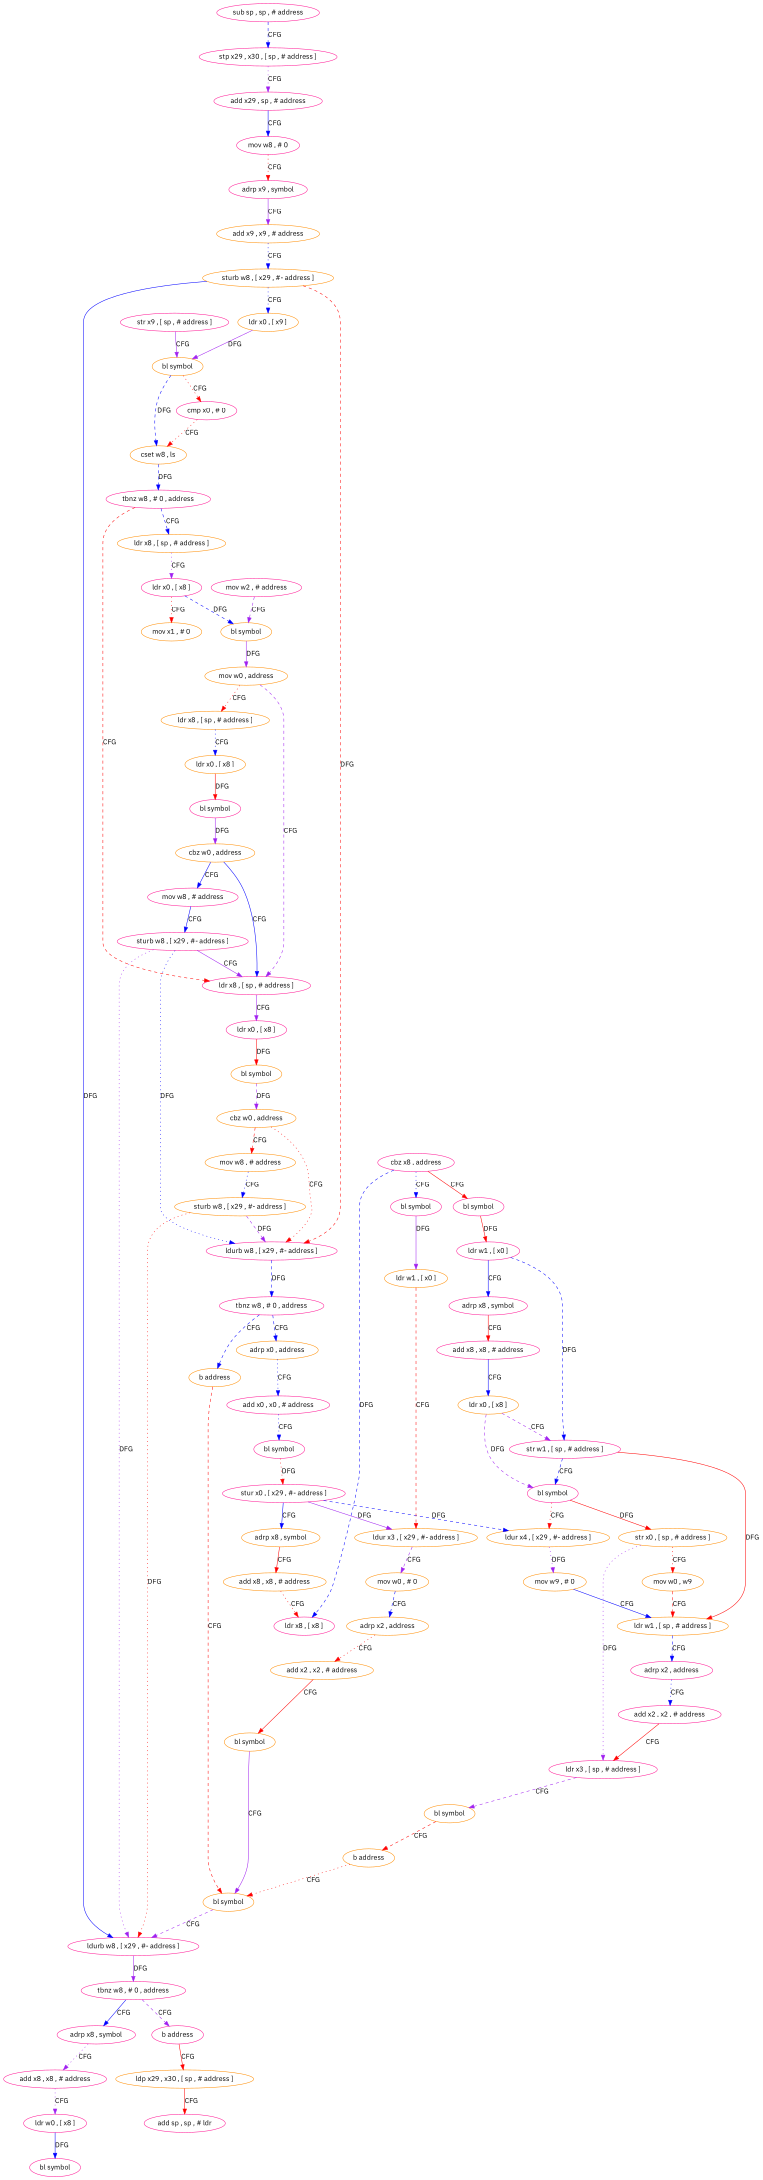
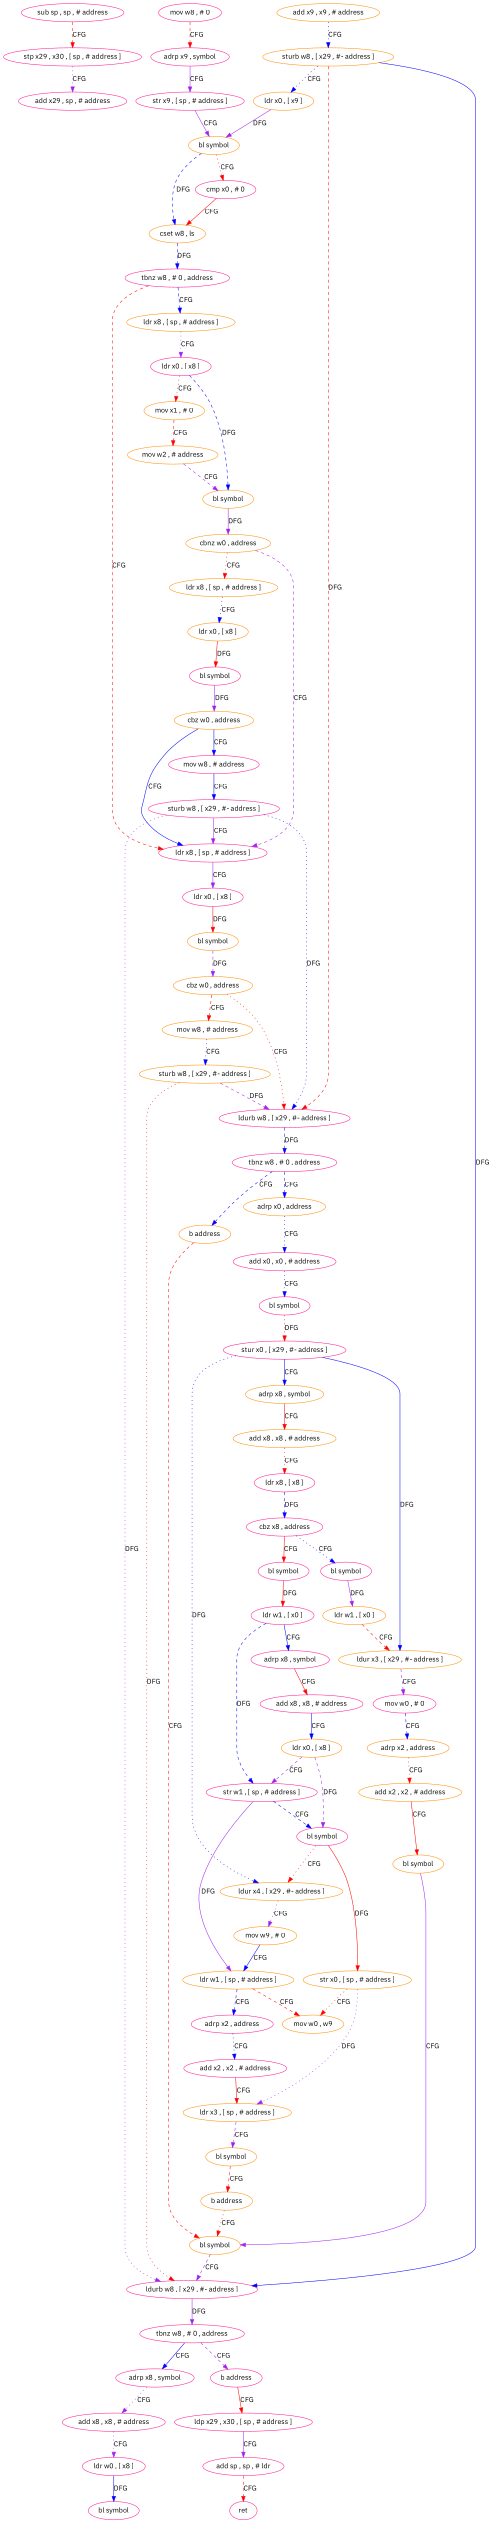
edge "sub sp , sp , # address" -> "stp x29 , x30 , [ sp , # address ]": color blue -> red
edge "add x29 , sp , # address" -> "mov w8 , # 0": removed, label "CFG"
edge "mov w8 , # 0" -> "adrp x9 , symbol": style dotted -> dashed
edge "adrp x9 , symbol" -> "add x9 , x9 , # address": now "adrp x9 , symbol" -> "str x9 , [ sp , # address ]"
edge "mov x1 , # 0" -> "mov w2 , # address": added, label "CFG"
edge "cmp x0 , # 0" -> "cset w8 , ls": style dotted -> solid
node "mov w2 , # address": color deeppink -> darkorange
node "mov w0 , address": label "mov w0 , address" -> "cbnz w0 , address"
edge "cbz x8 , address" -> "ldr x8 , [ x8 ]": reversed
edge "str w1 , [ sp , # address ]" -> "ldr w1 , [ sp , # address ]": color red -> purple
edge "stur x0 , [ x29 , #- address ]" -> "ldur x4 , [ x29 , #- address ]": style dashed -> dotted
edge "stur x0 , [ x29 , #- address ]" -> "ldur x3 , [ x29 , #- address ]": color purple -> blue
edge "ldur x4 , [ x29 , #- address ]" -> "mov w9 , # 0": label "DFG" -> "CFG"
node "mov w0 , # 0": color darkorange -> deeppink
edge "mov w0 , w9" -> "ldr w1 , [ sp , # address ]": reversed
node "ldr x3 , [ sp , # address ]": color deeppink -> darkorange
node "ldp x29 , x30 , [ sp , # address ]": color darkorange -> deeppink
edge "ldp x29 , x30 , [ sp , # address ]" -> "add sp , sp , # ldr": color red -> purple
node "ret": added
